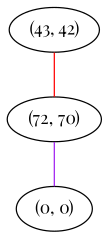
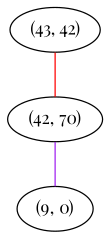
node "(72, 70)": label "(72, 70)" -> "(42, 70)"
node "(0, 0)": label "(0, 0)" -> "(9, 0)"
